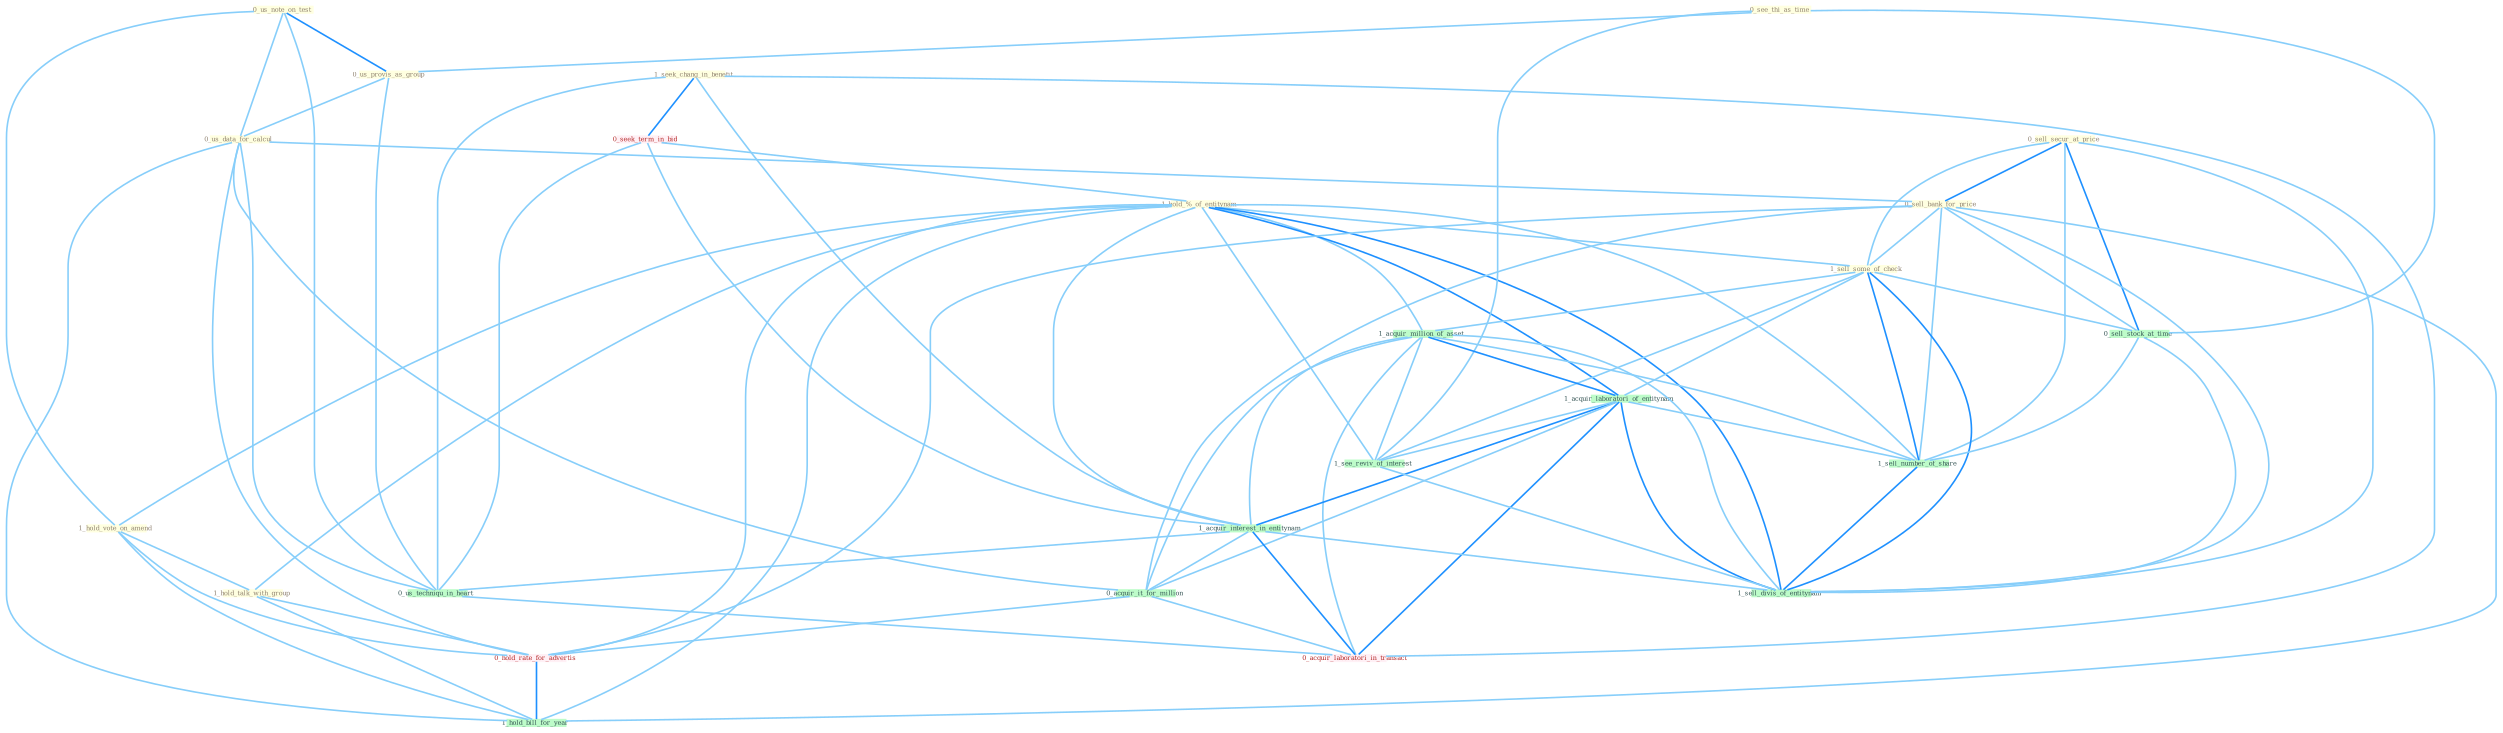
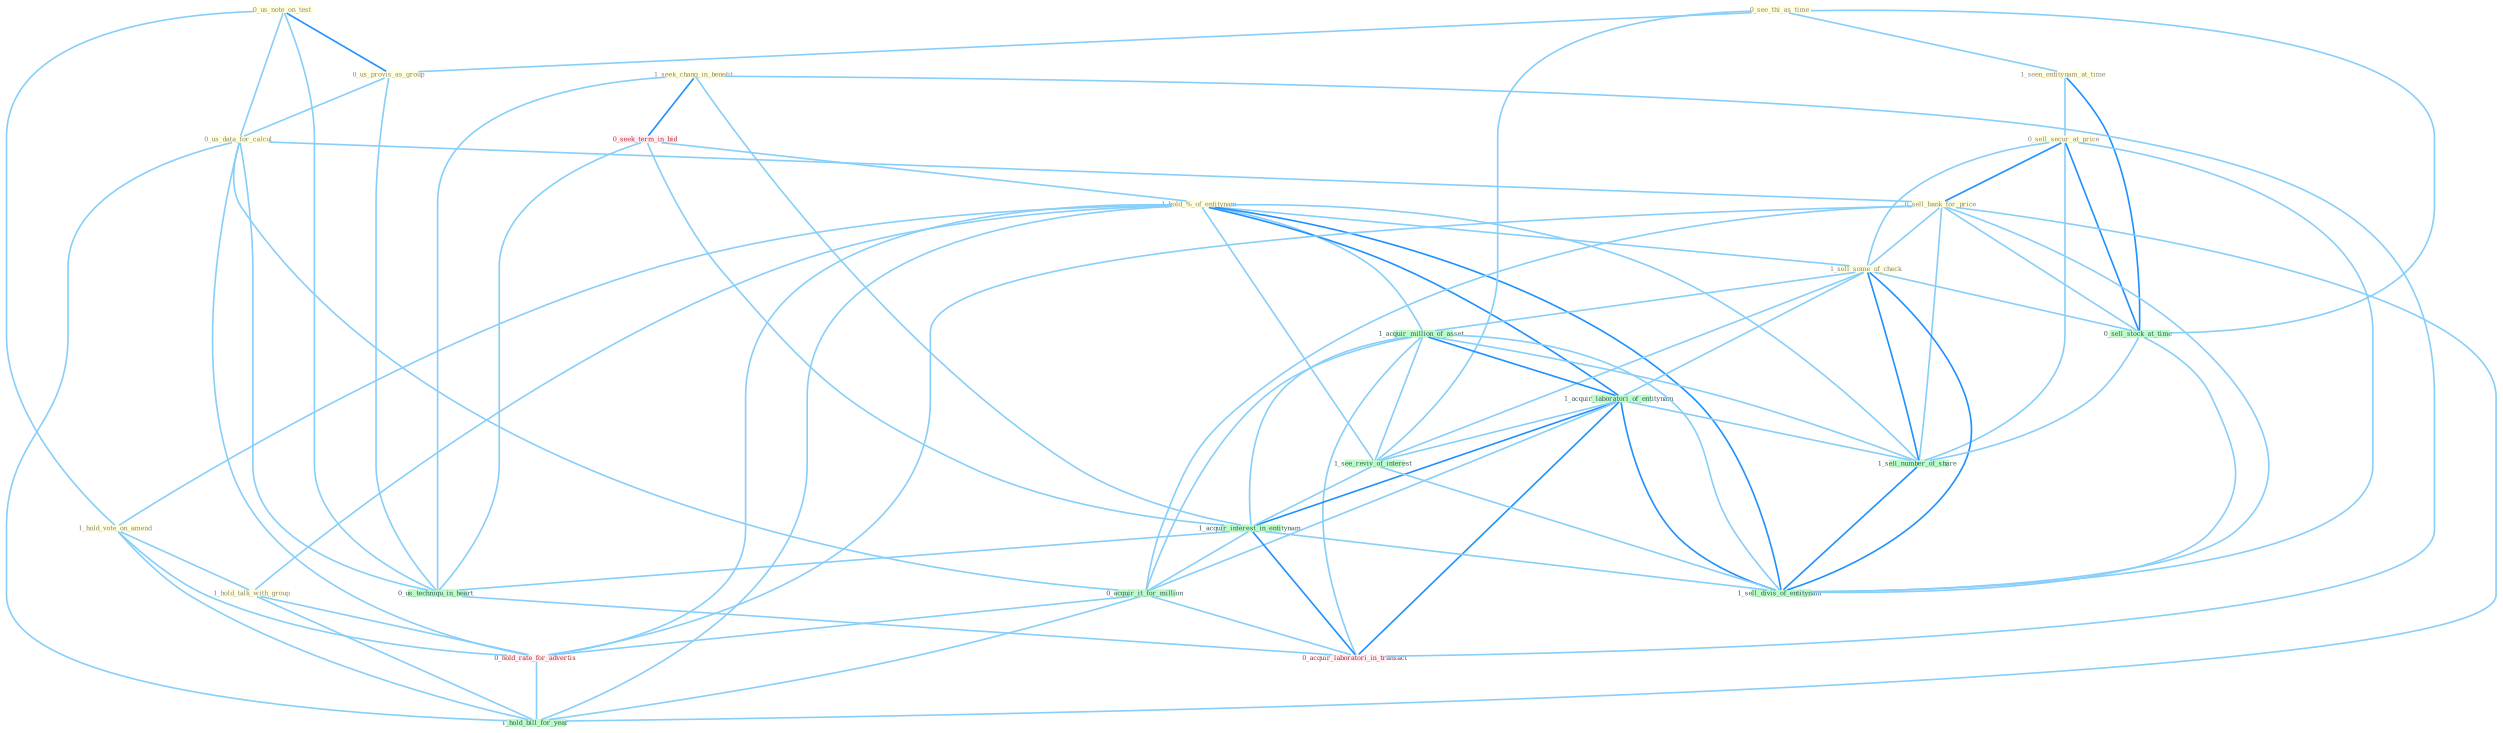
node "1_seen_entitynam_at_time": added
edge "1_hold_%_of_entitynam" -- "1_acquir_interest_in_entitynam": now "1_see_reviv_of_interest" -- "1_acquir_interest_in_entitynam"
edge "0_acquir_it_for_million" -- "1_hold_bill_for_year": added
edge "0_hold_rate_for_advertis" -- "1_hold_bill_for_year": color #1e90ff -> #87cefa
